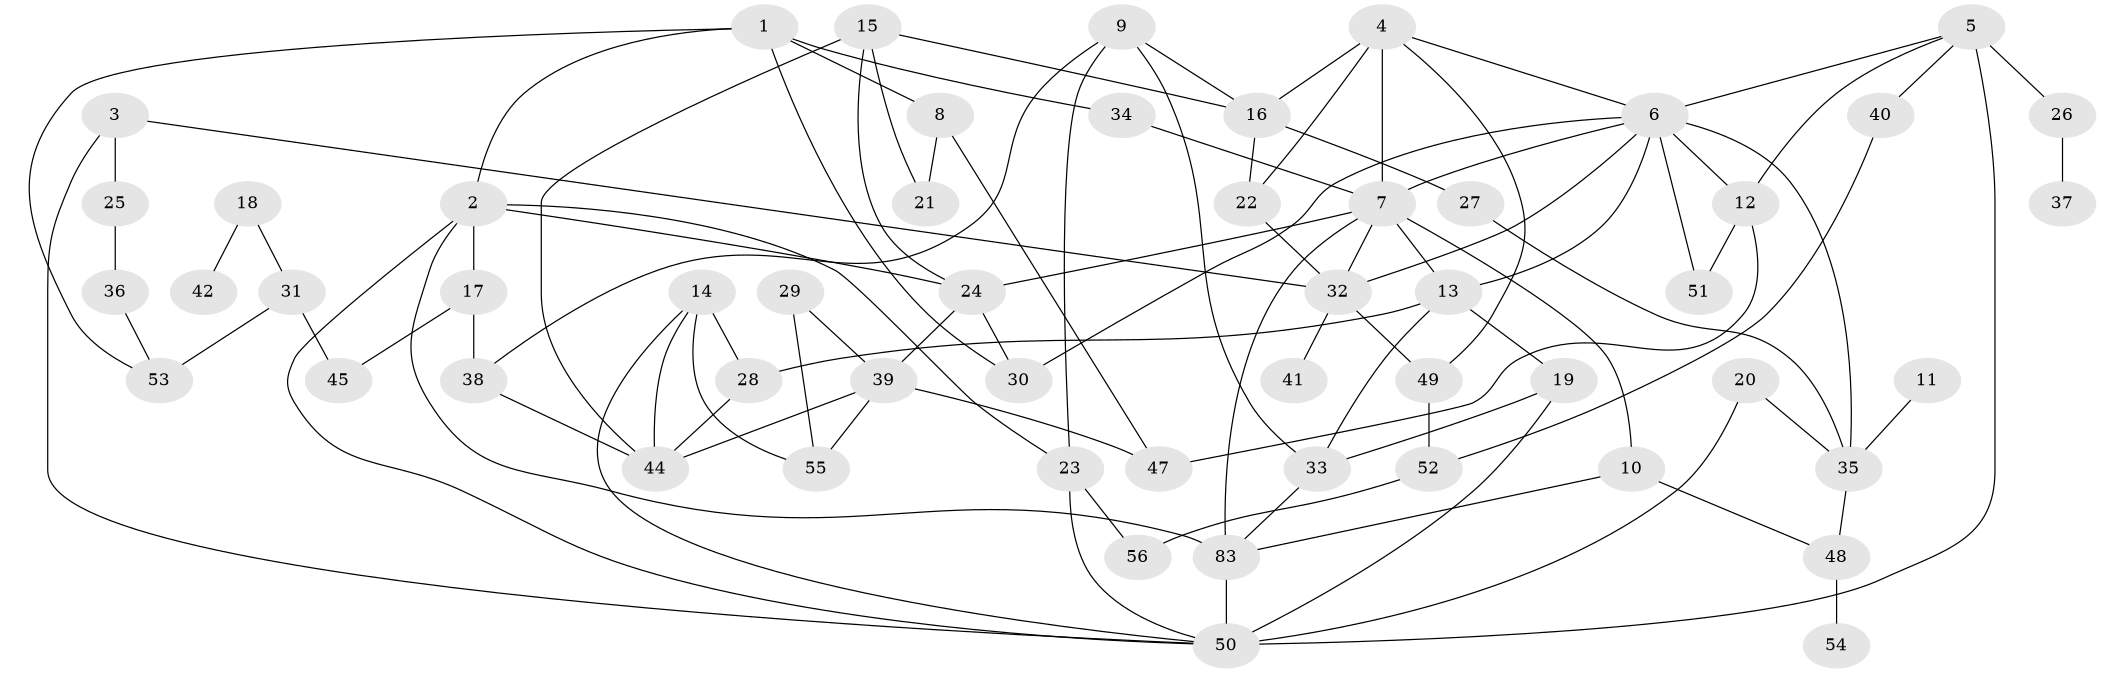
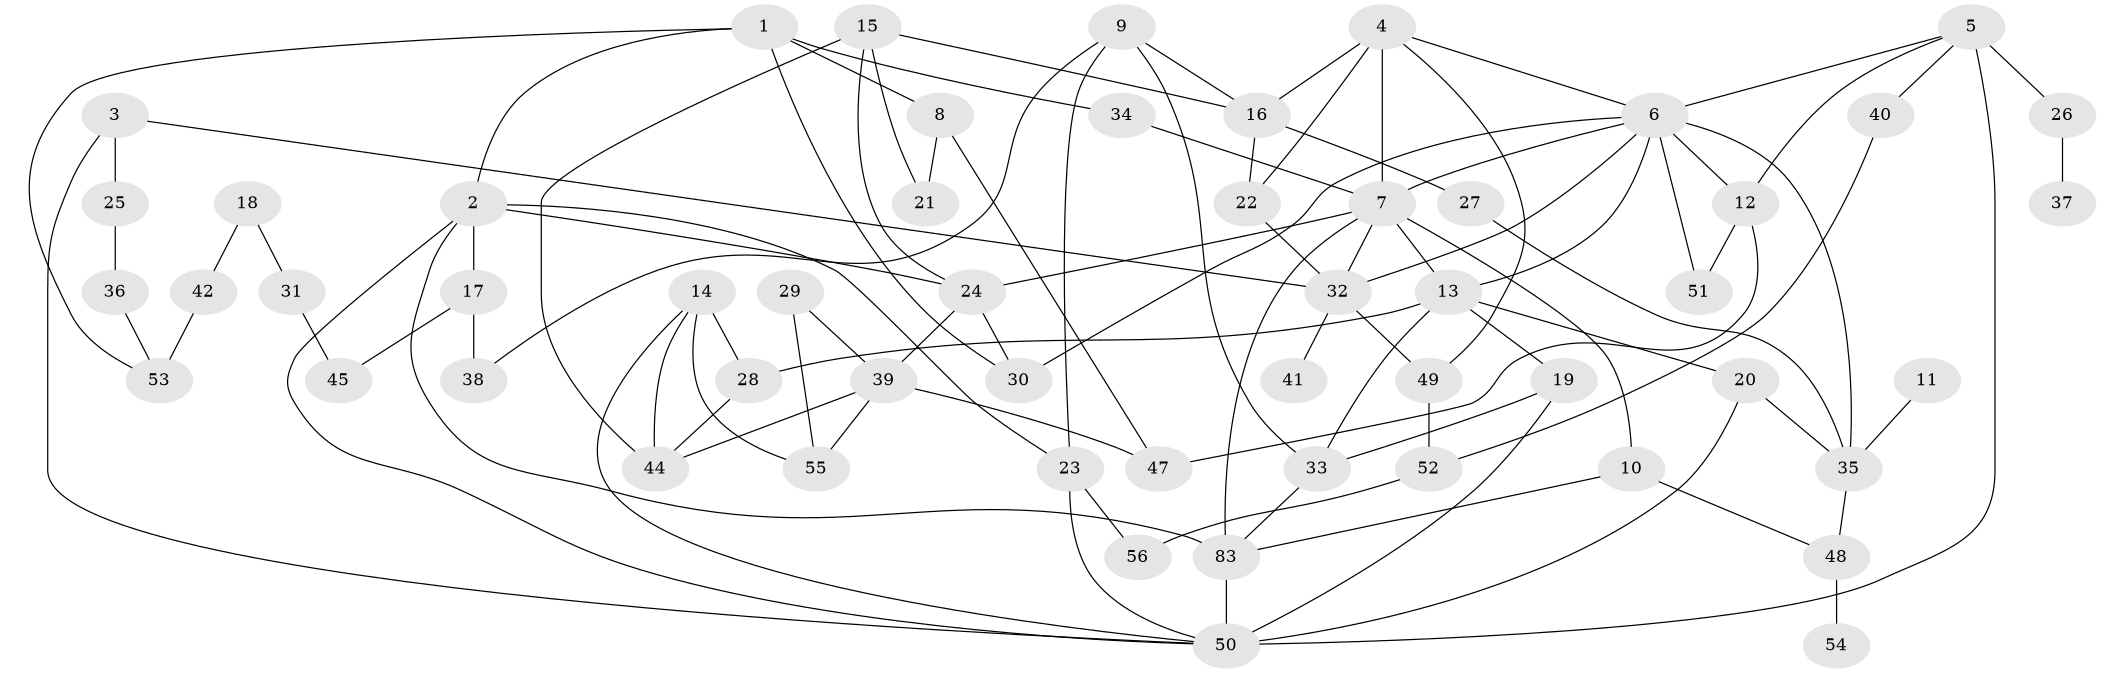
edge "13" -- "20": added
edge "31" -- "53": now "42" -- "53"
edge "38" -- "44": removed
